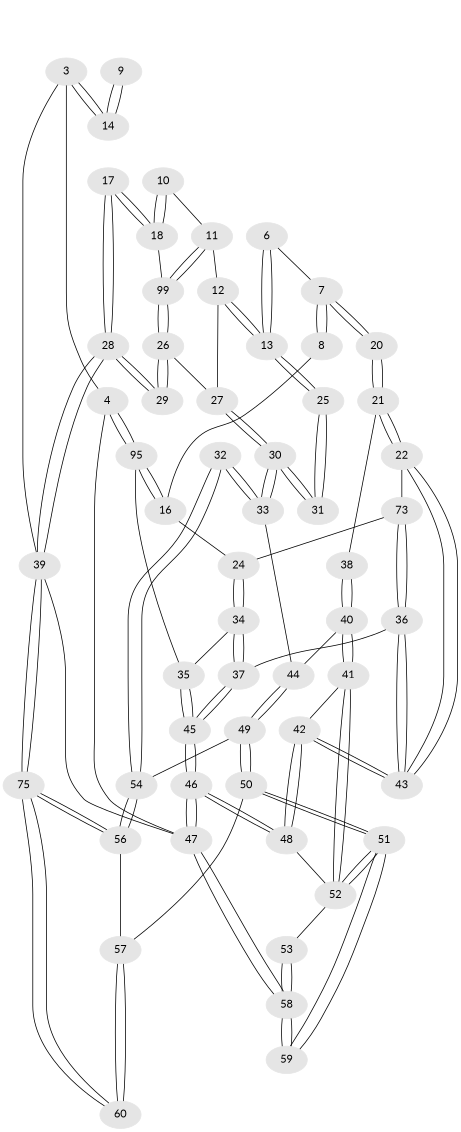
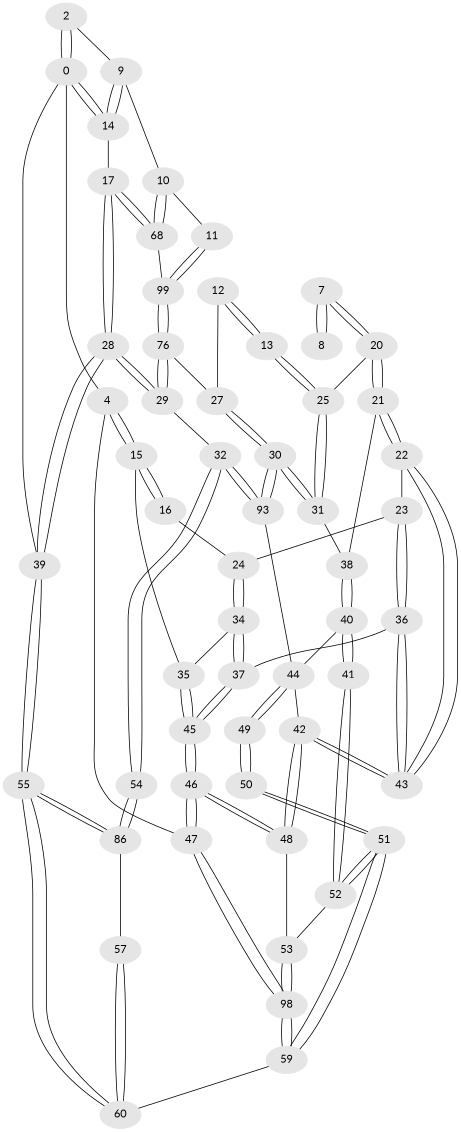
node "2": added
node "3": label "3" -> "0"
edge "9" -- "10": added
edge "14" -- "17": added
node "18": label "18" -> "68"
node "6": removed
edge "11" -- "12": removed
node "26": label "26" -> "76"
edge "20" -- "25": added
edge "8" -- "16": removed
edge "29" -- "32": added
node "95": label "95" -> "15"
node "33": label "33" -> "93"
node "73": label "73" -> "23"
edge "31" -- "38": added
edge "41" -- "42": now "44" -- "42"
edge "39" -- "47": removed
edge "49" -- "54": removed
node "75": label "75" -> "55"
node "56": label "56" -> "86"
edge "48" -- "52": now "48" -- "53"
edge "50" -- "57": removed
node "58": label "58" -> "98"
edge "59" -- "60": added
